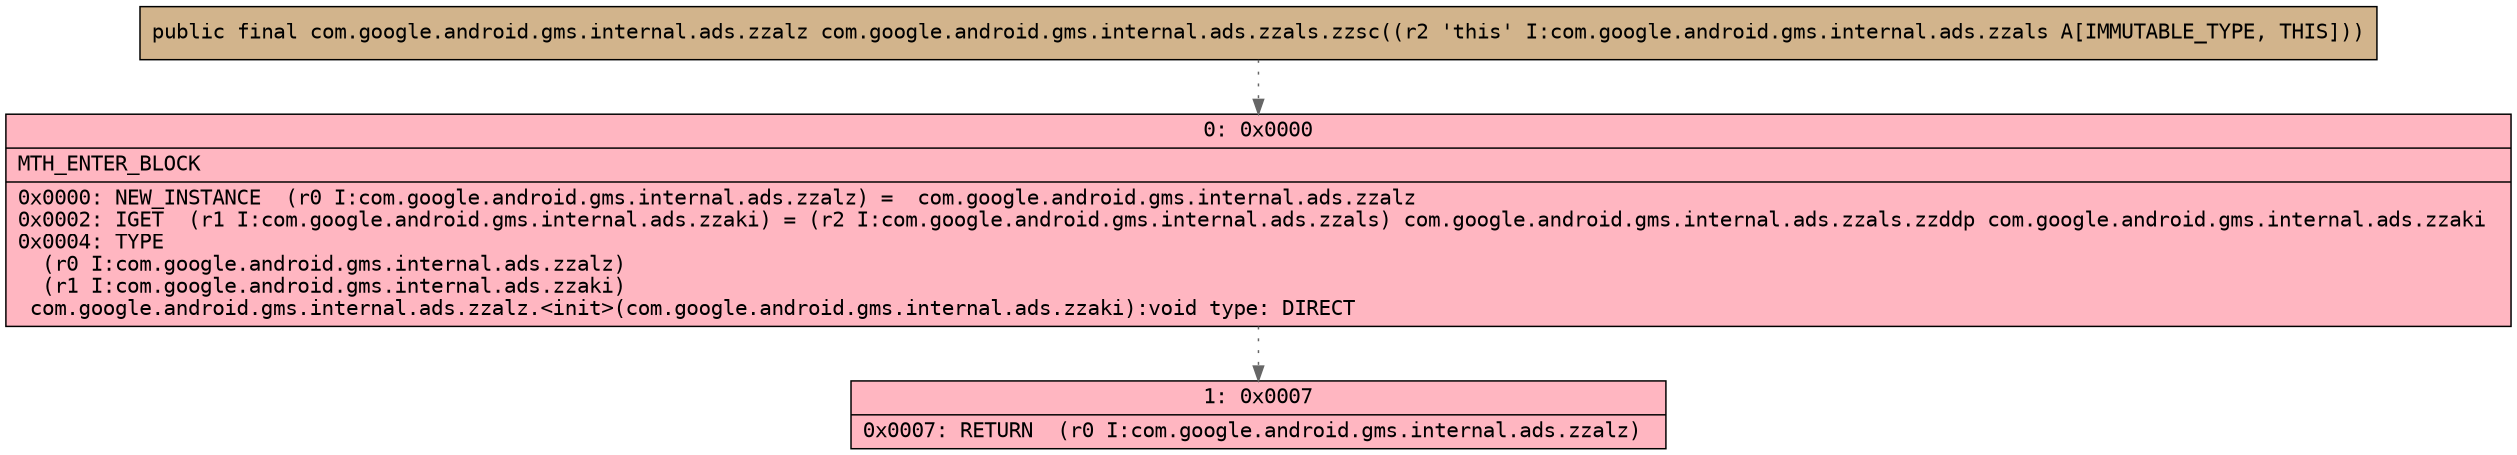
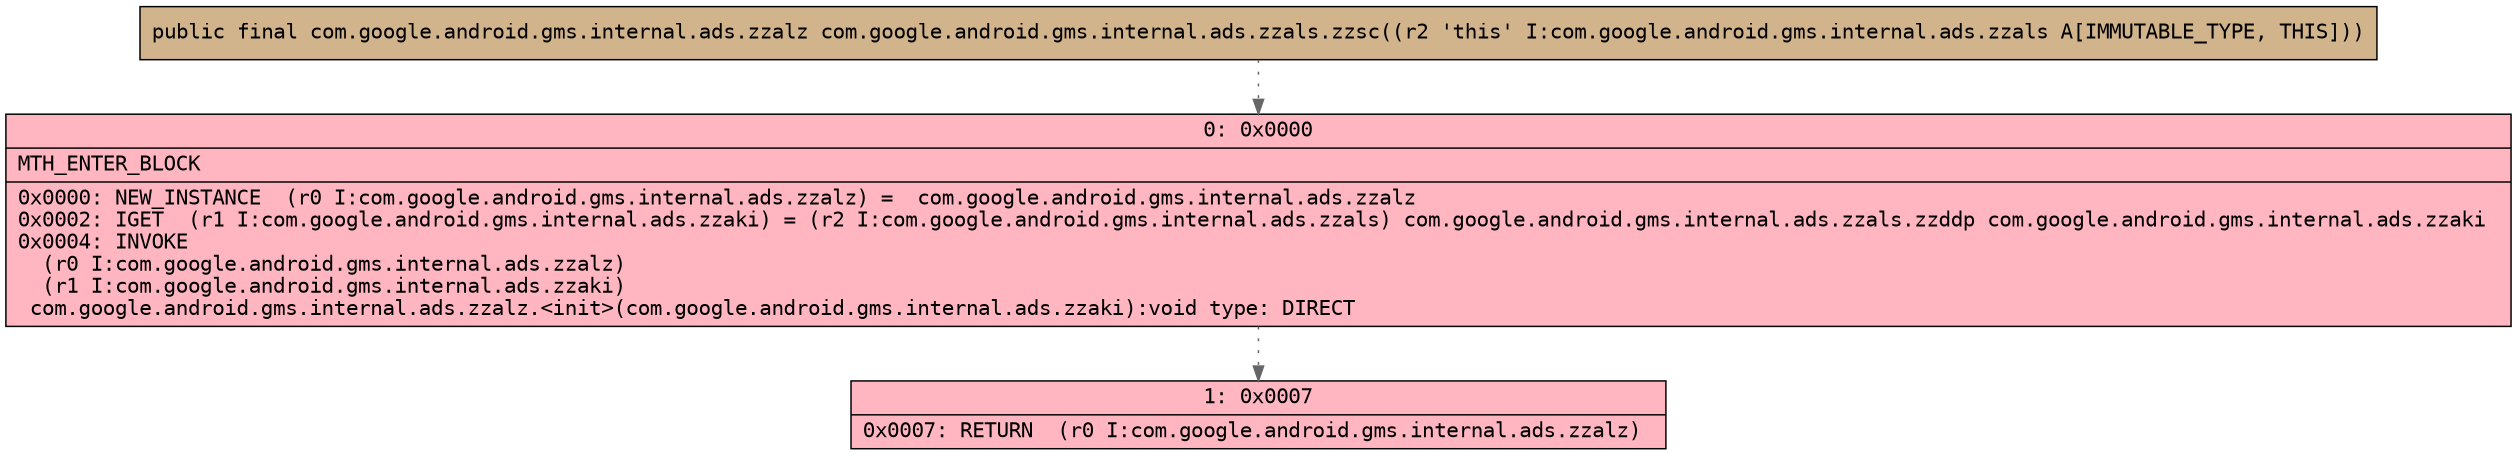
node "0: 0x0000": text "0x0004: TYPE" -> "0x0004: INVOKE"
